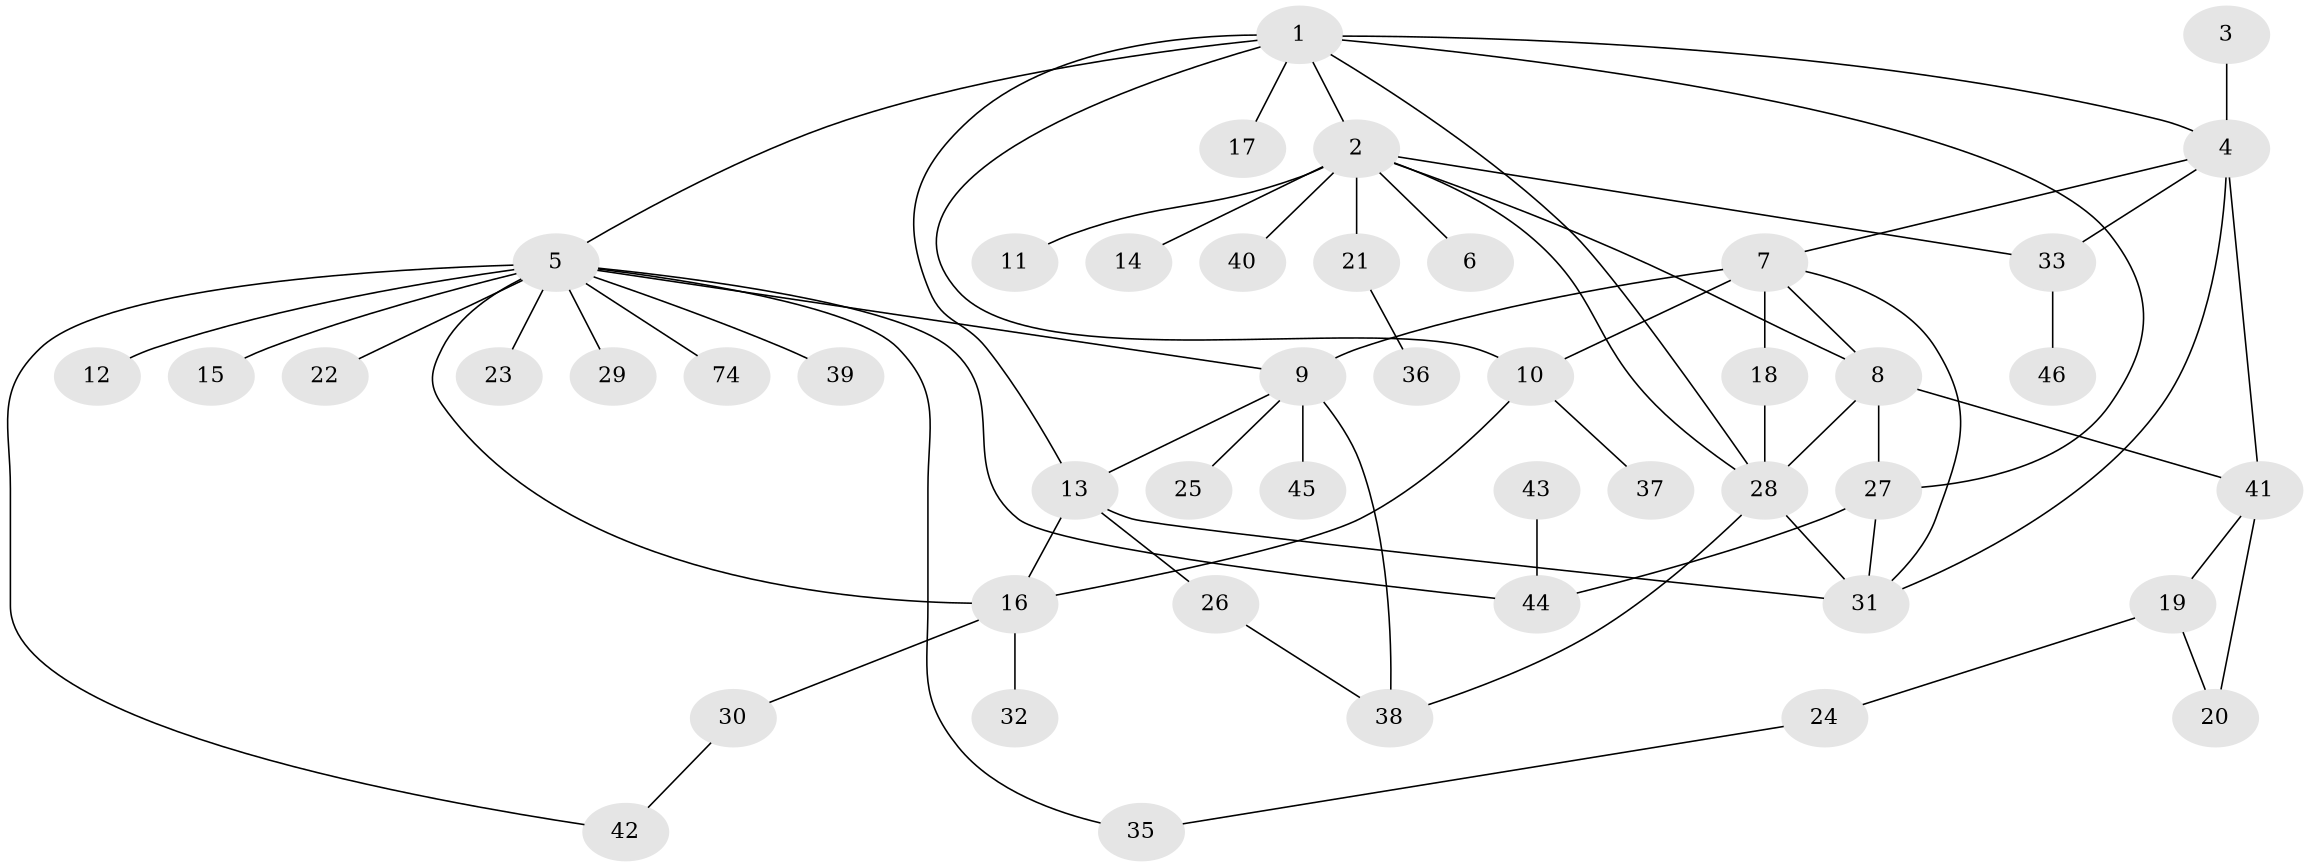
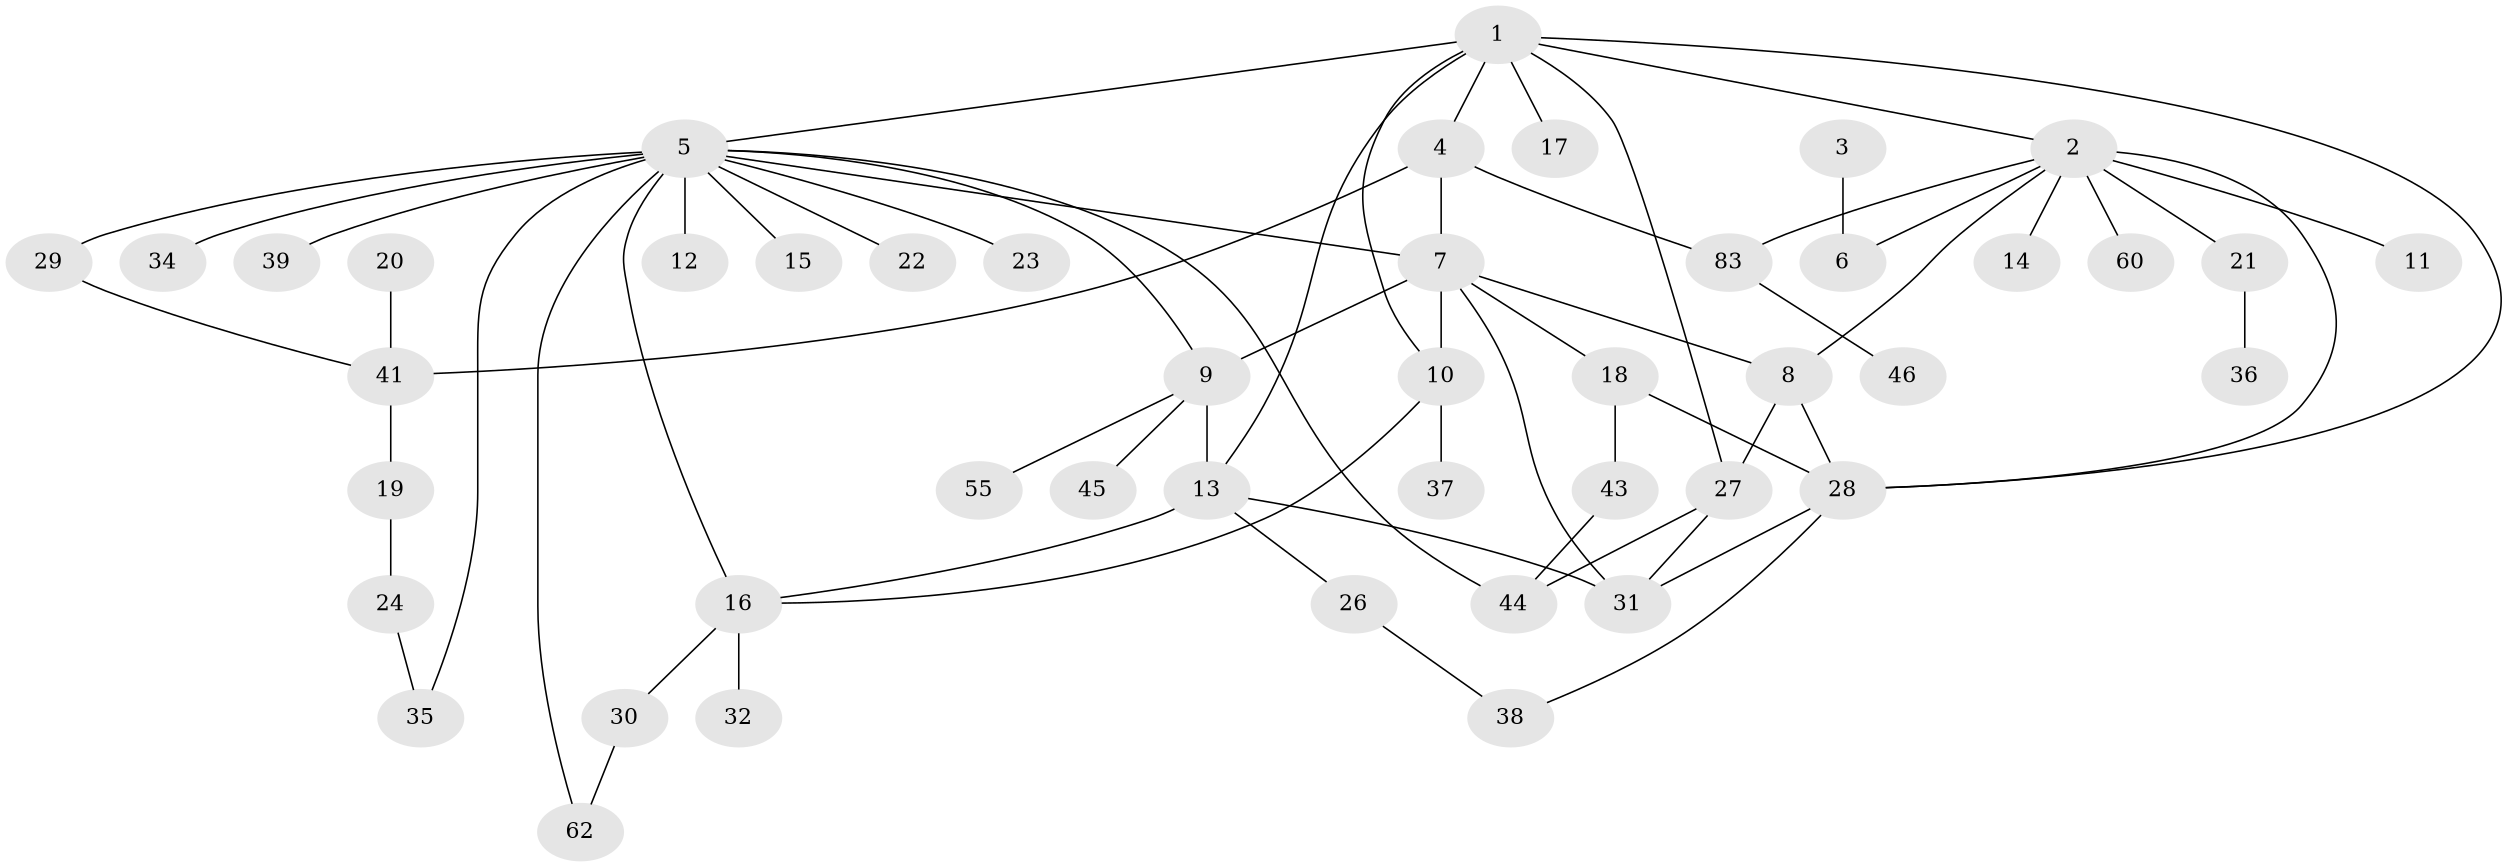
edge "3" -- "4": now "3" -- "6"
edge "5" -- "7": added
node "40": label "40" -> "60"
node "33": label "33" -> "83"
node "74": label "74" -> "34"
edge "8" -- "41": now "29" -- "41"
edge "18" -- "43": added
edge "4" -- "31": removed
node "25": label "25" -> "55"
edge "9" -- "38": removed
edge "19" -- "20": removed
node "42": label "42" -> "62"
